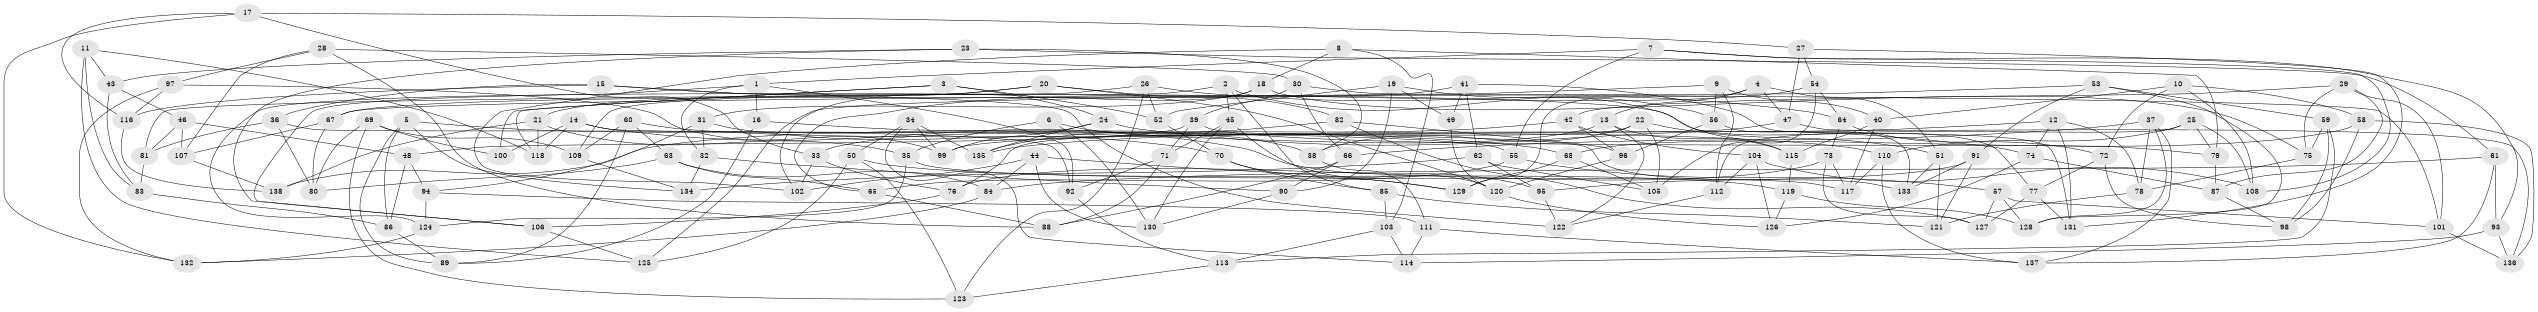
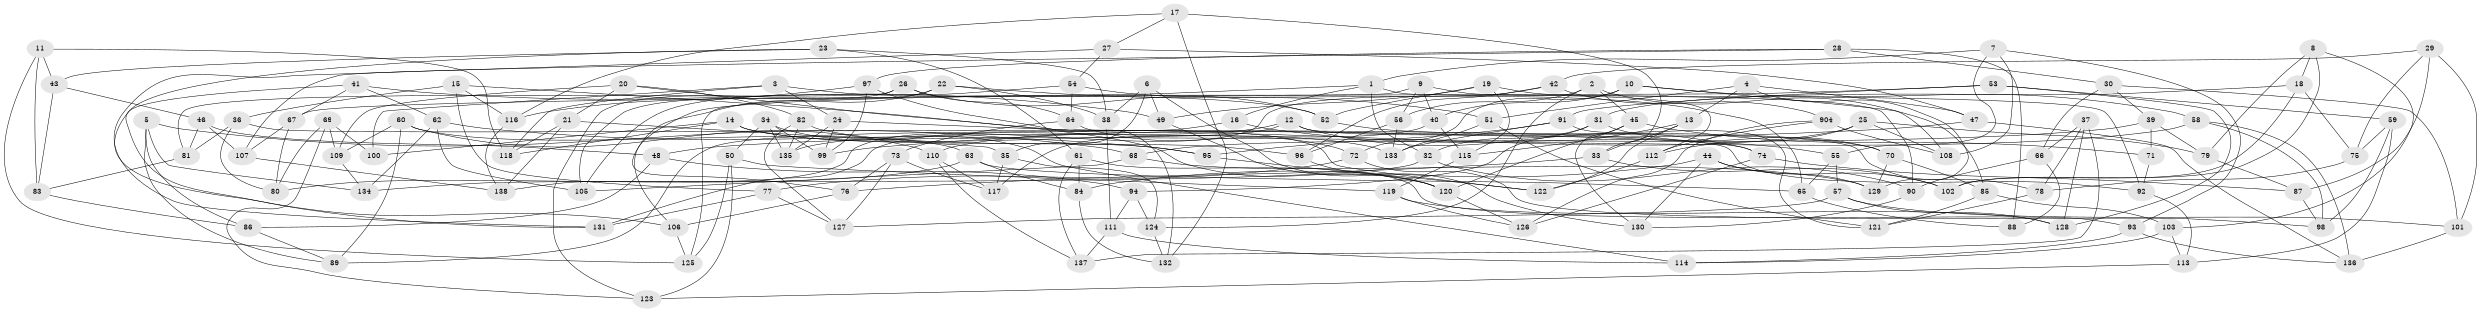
edge "6" -- "49": added
node "104": label "104" -> "904"
edge "71" -- "88": removed
